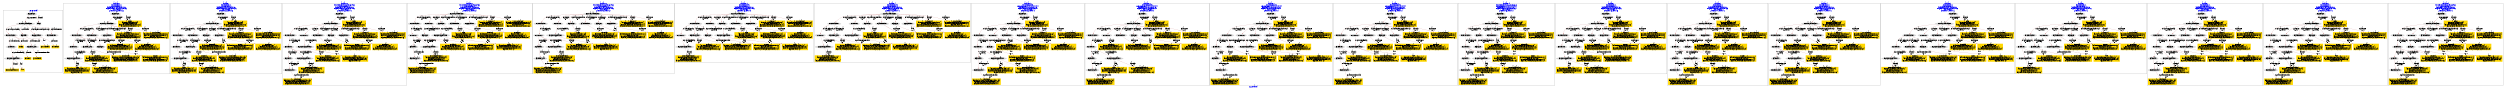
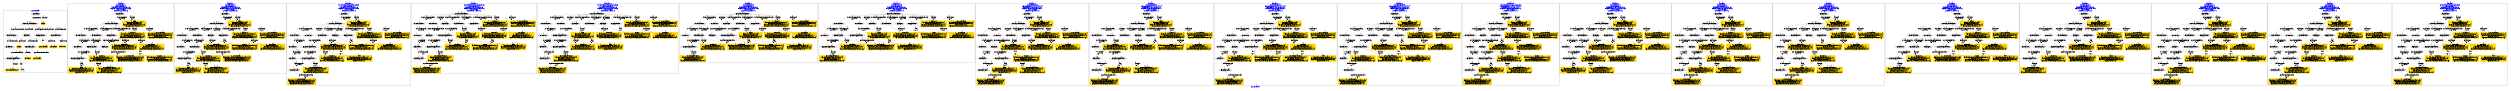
node "image": fillcolor lightgray -> gold
node "Dimensions": added
node "Artwork_Birth": label "Artwork_Birth" -> "Artwork_Year"
node "name": fillcolor gold -> lightgray
